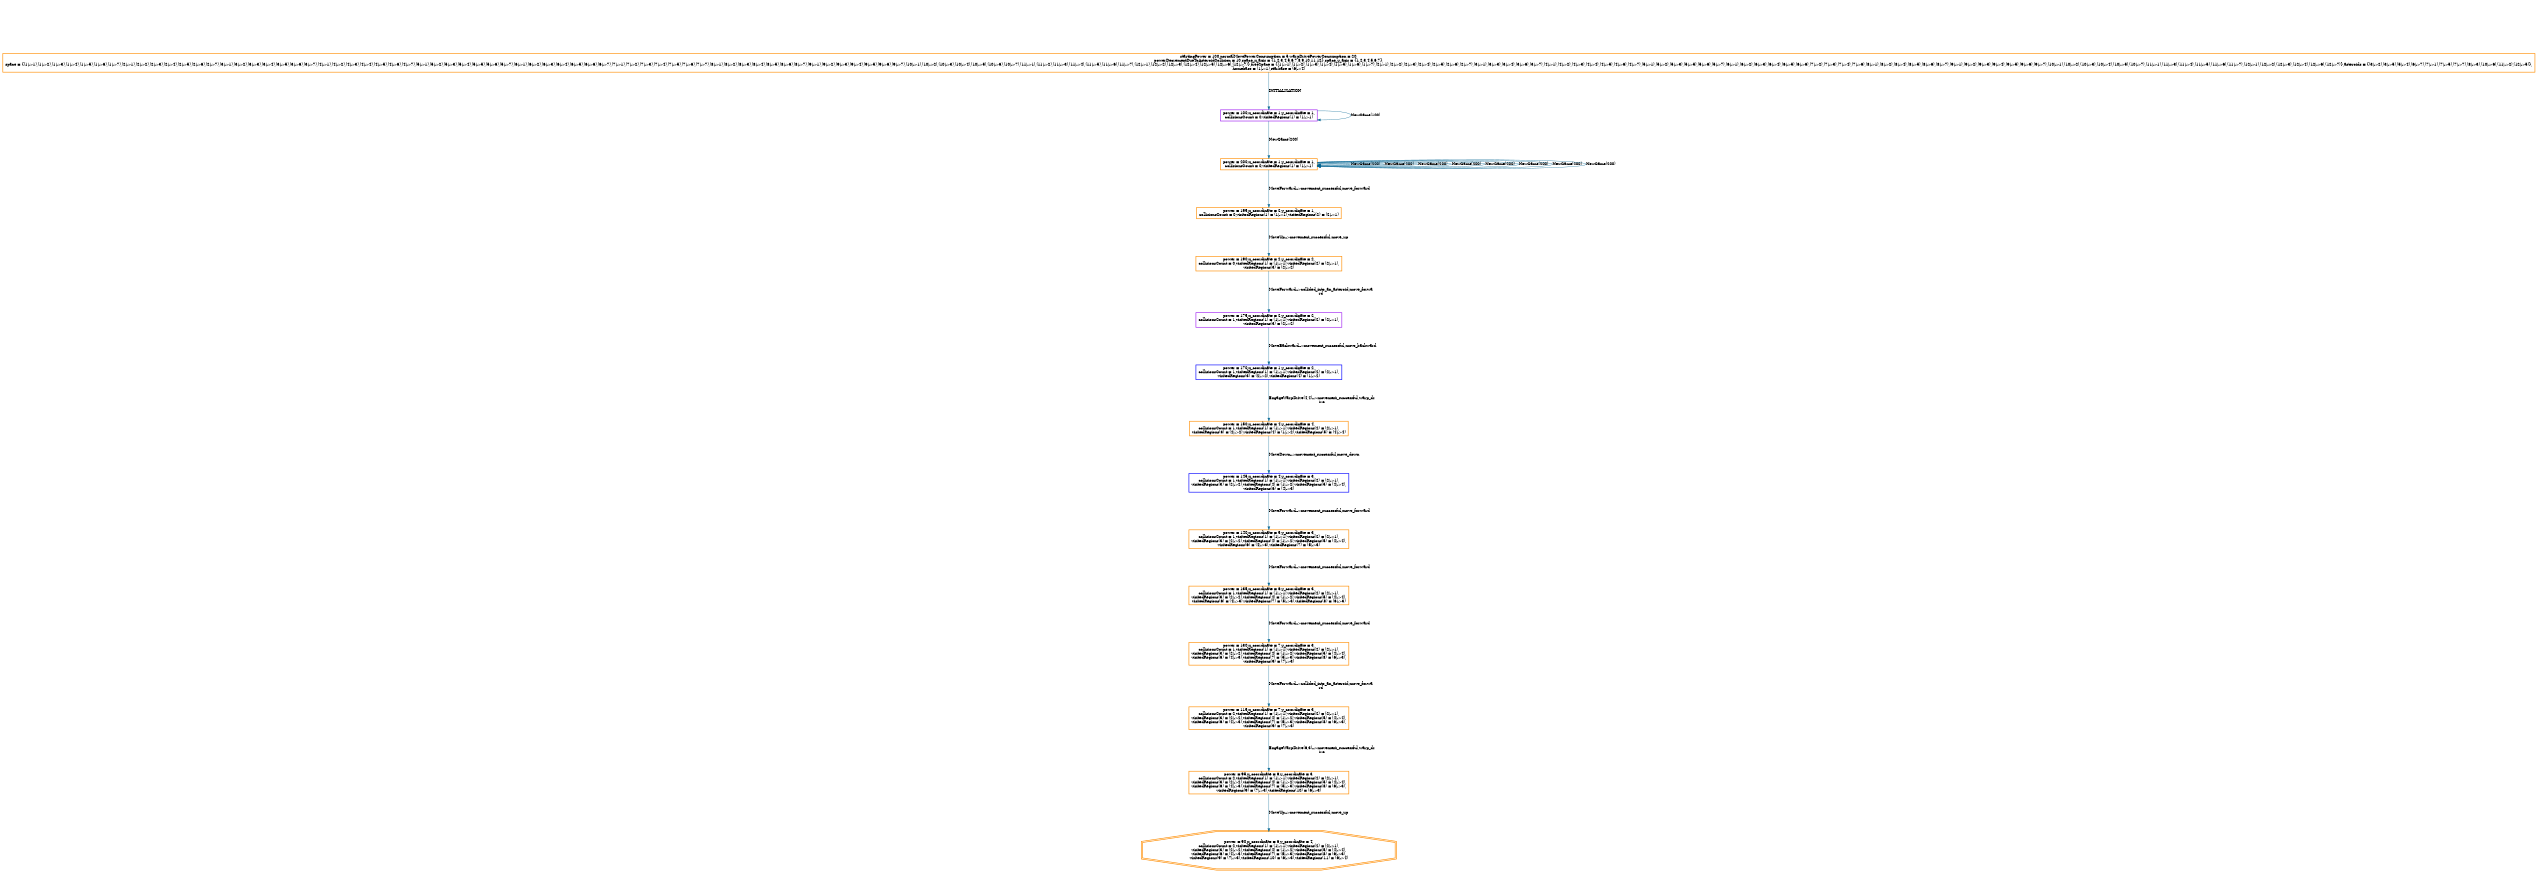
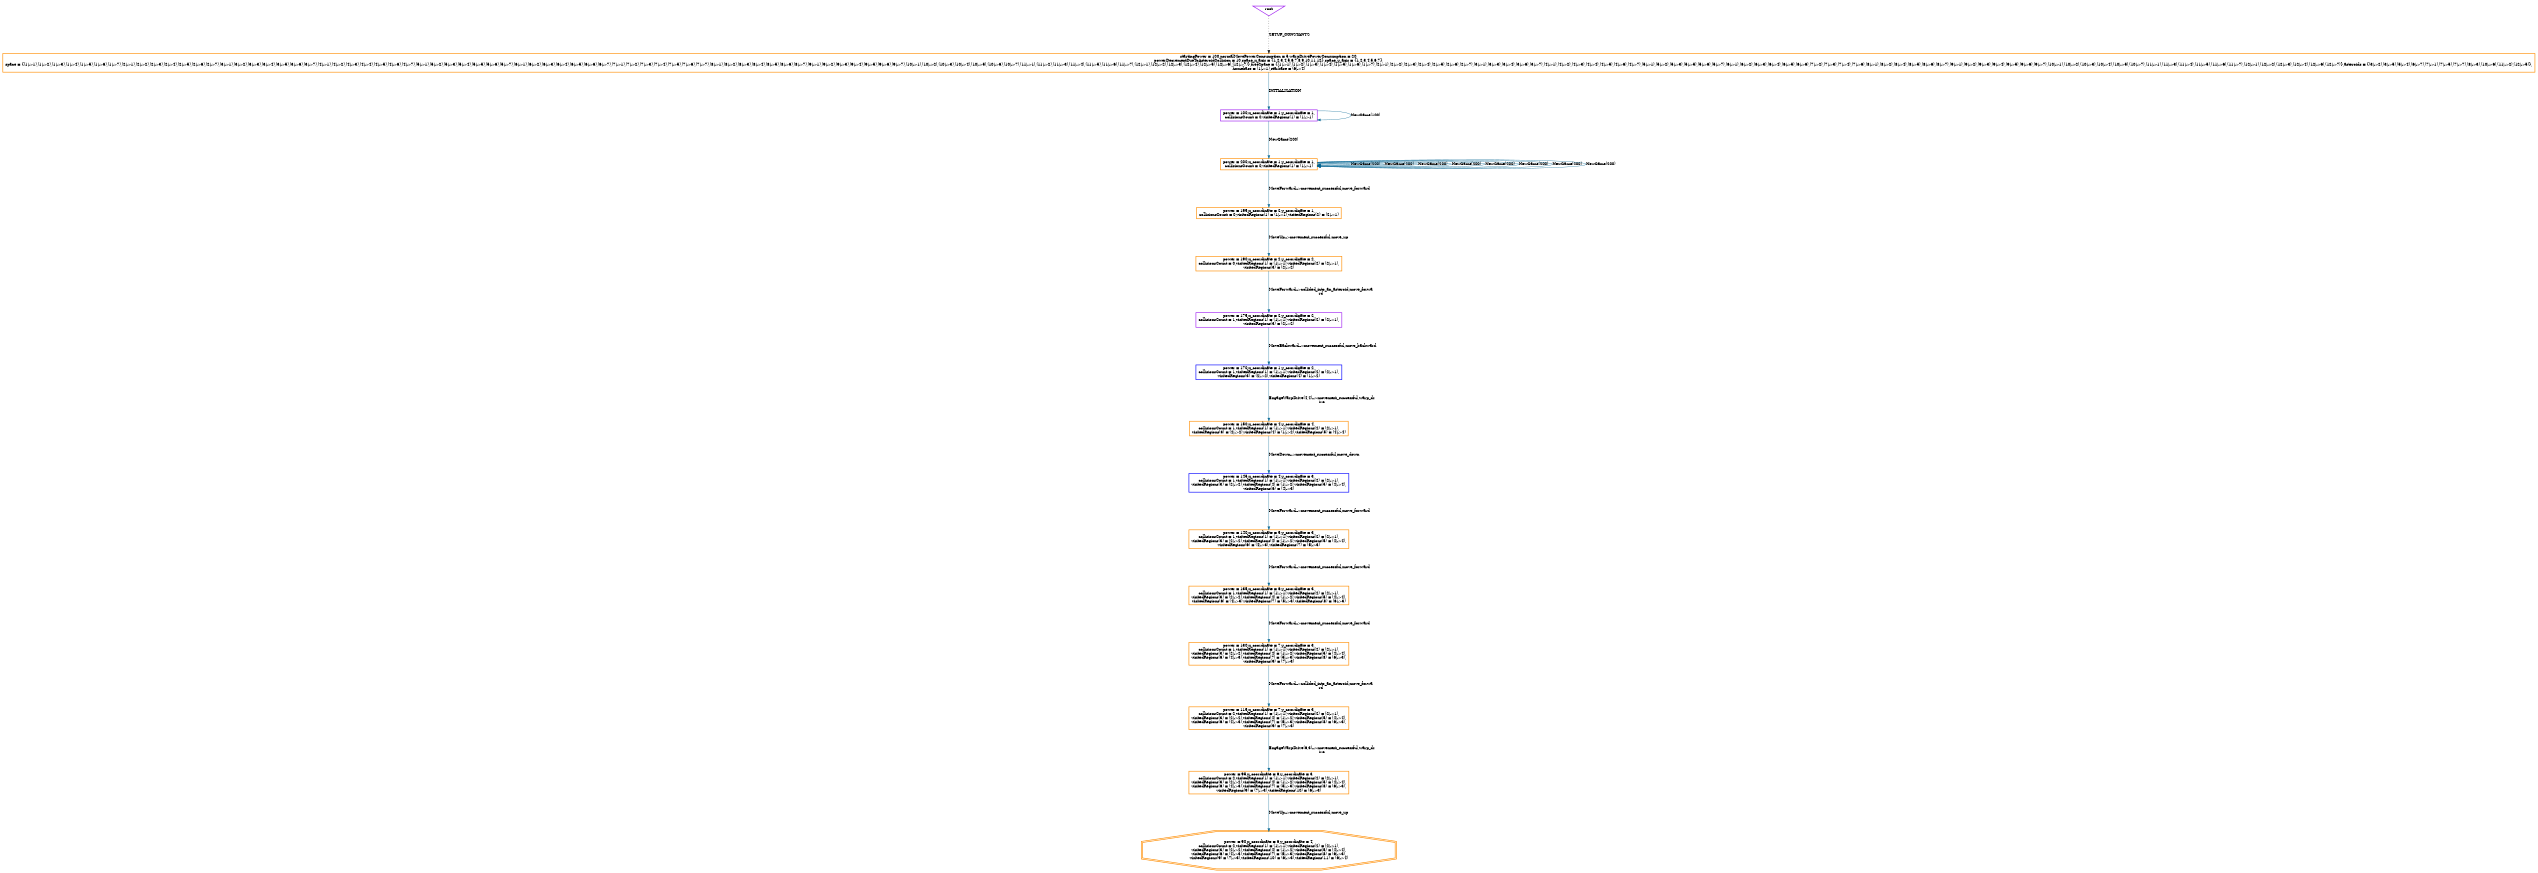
node "root": added
